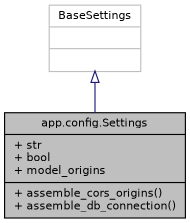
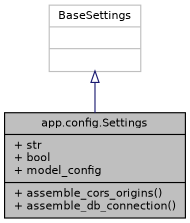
node "app.config.Settings": text "+ model_origins" -> "+ model_config"
